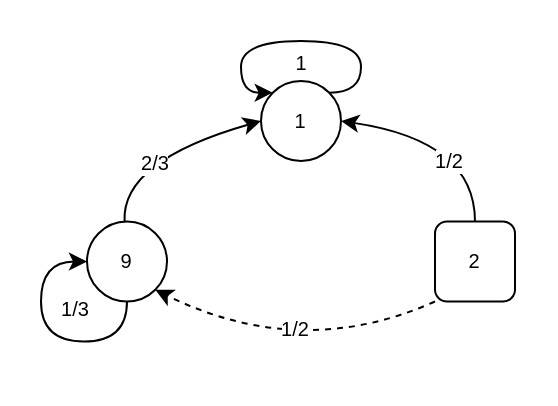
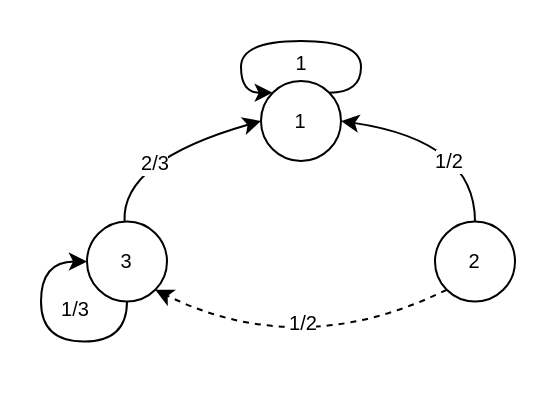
node "9": label "9" -> "3"
node "2": shape rounded rectangle -> ellipse
